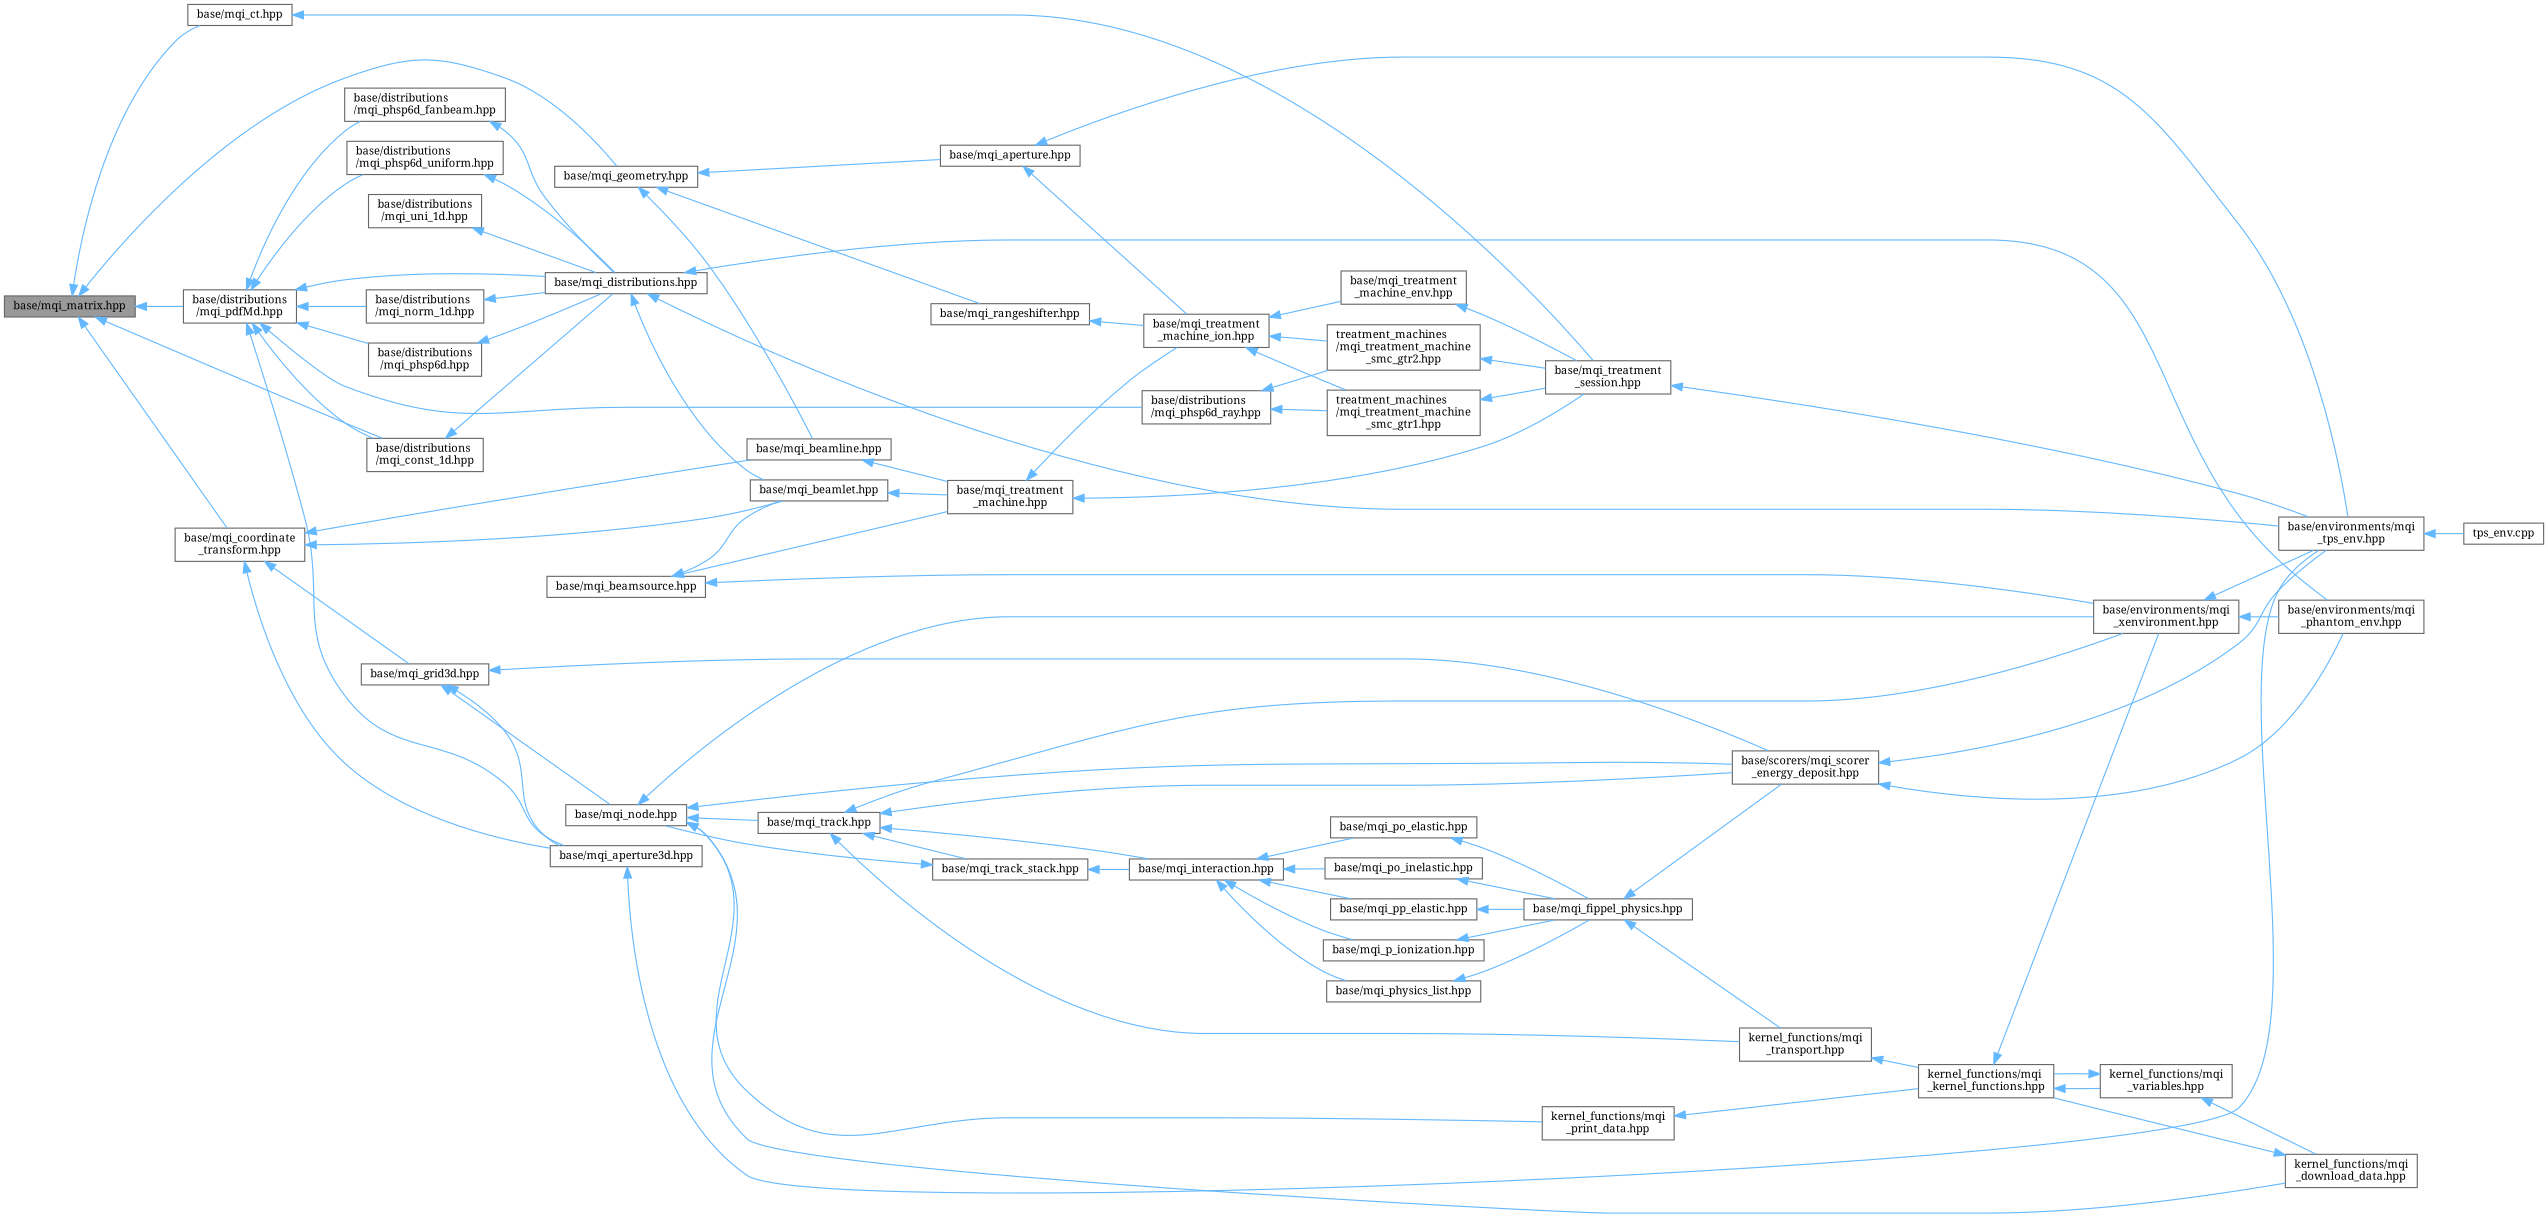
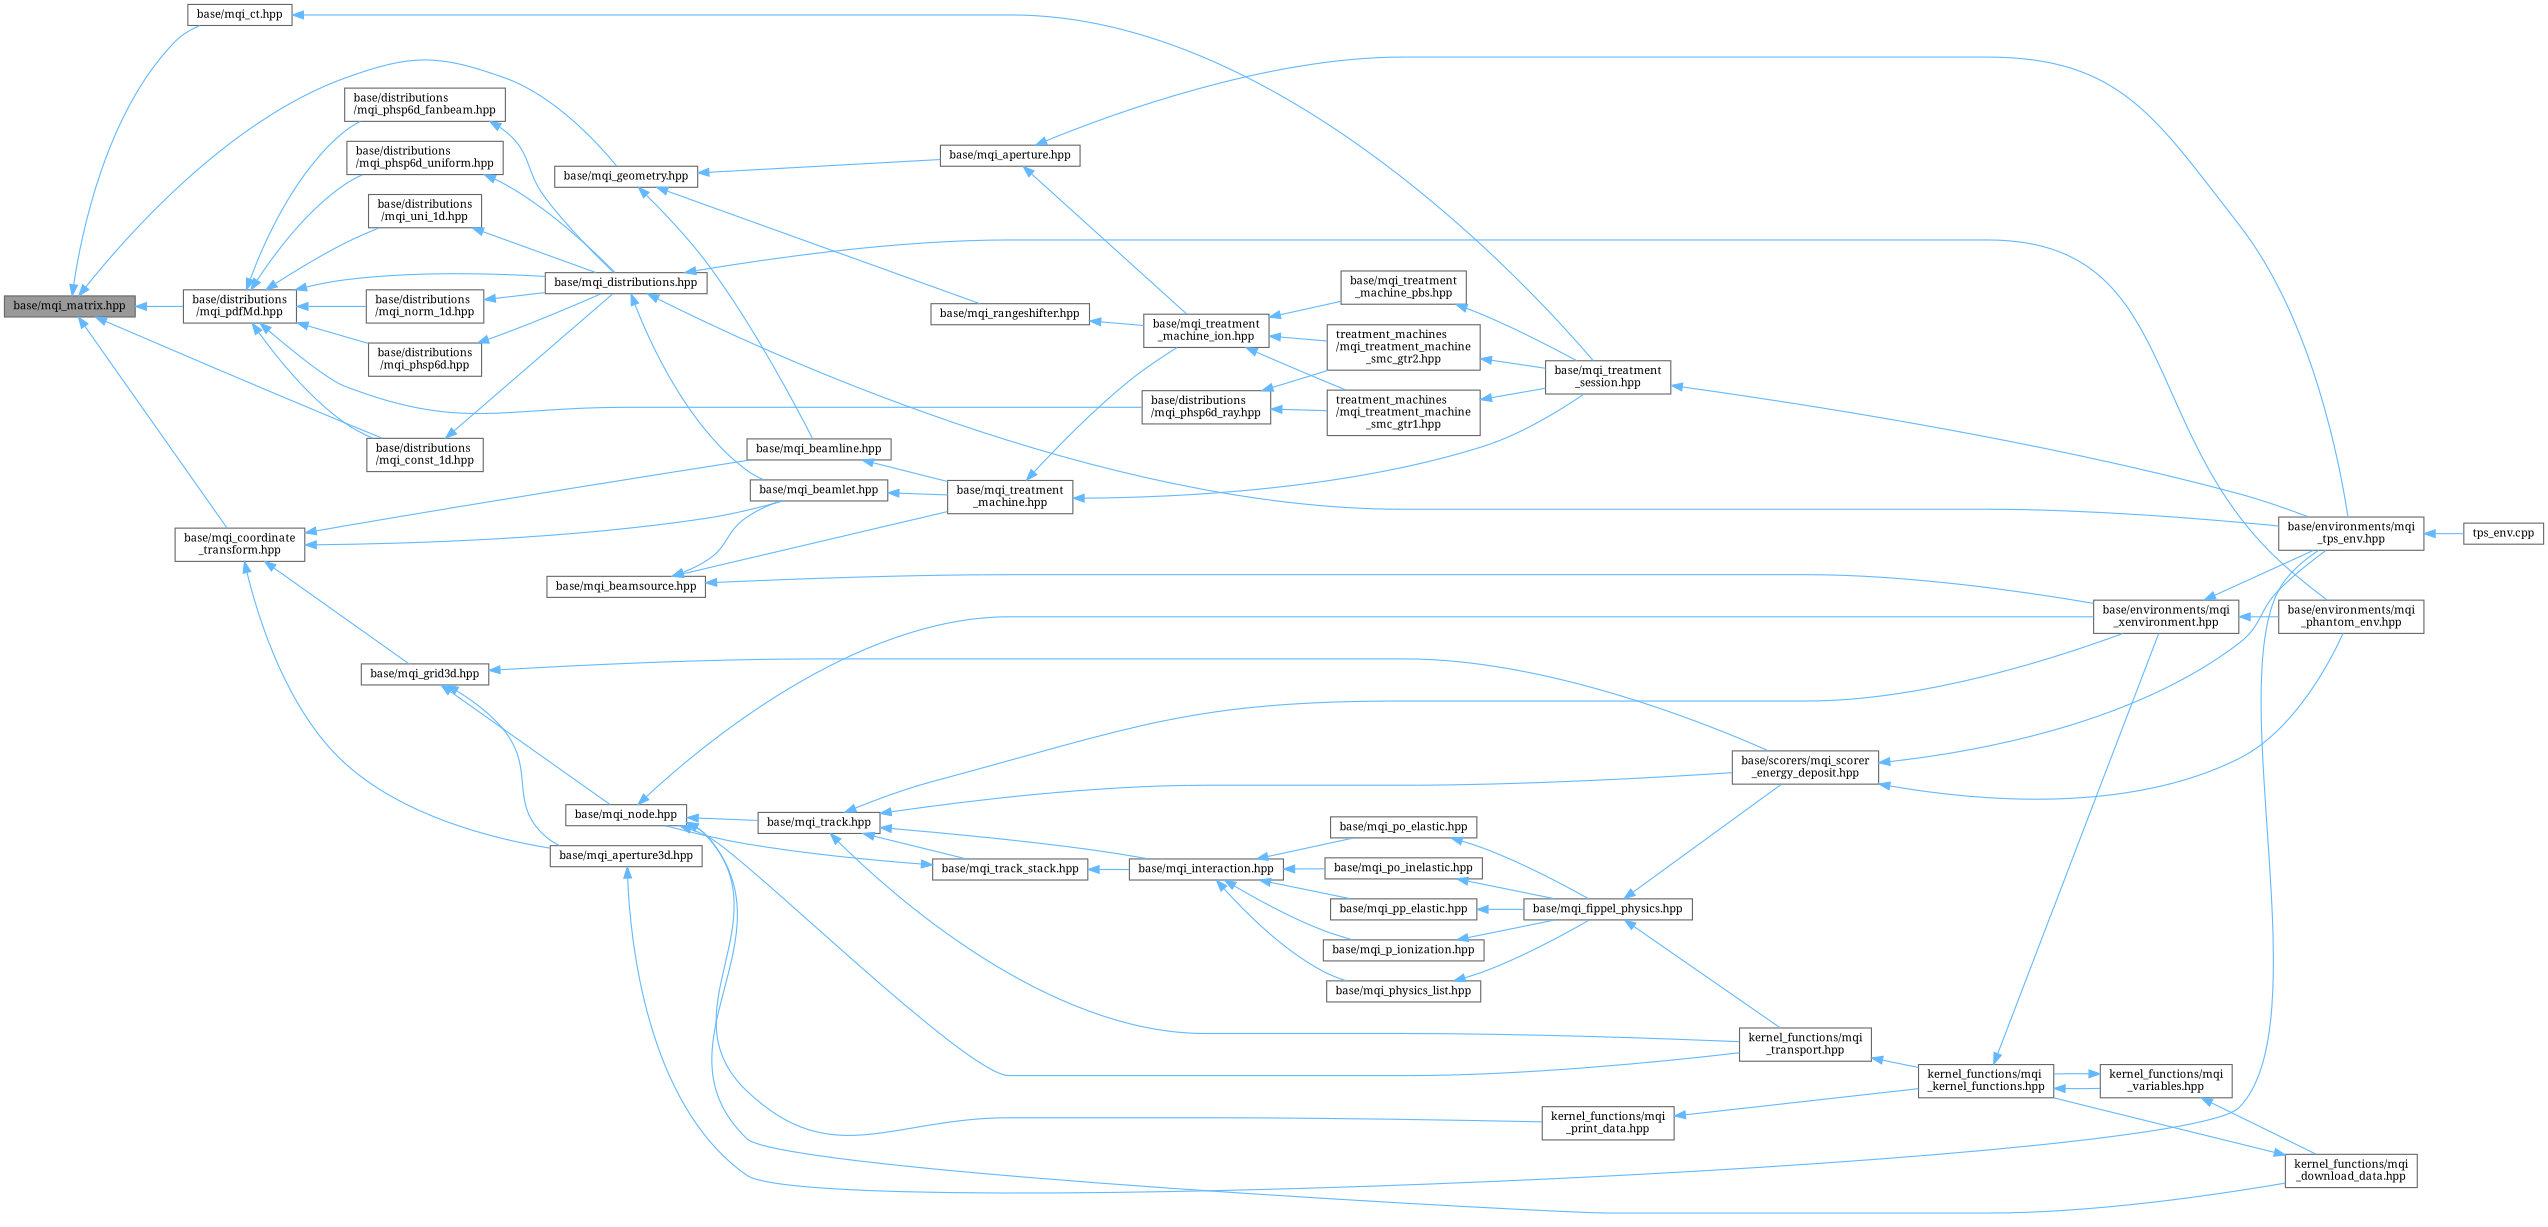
node "base/mqi_treatment _machine_env.hpp": label "base/mqi_treatment _machine_env.hpp" -> "base/mqi_treatment _machine_pbs.hpp"
edge "base/mqi_aperture3d.hpp" -> "base/distributions /mqi_pdfMd.hpp": now "base/distributions /mqi_uni_1d.hpp" -> "base/distributions /mqi_pdfMd.hpp"
edge "base/scorers/mqi_scorer _energy_deposit.hpp" -> "base/mqi_node.hpp": now "kernel_functions/mqi _transport.hpp" -> "base/mqi_node.hpp"
